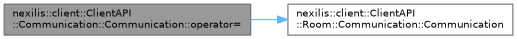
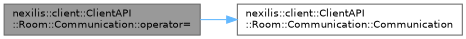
node "nexilis::client::ClientAPI ::Communication::Communication::operator=": label "nexilis::client::ClientAPI ::Communication::Communication::operator=" -> "nexilis::client::ClientAPI ::Room::Communication::operator="
